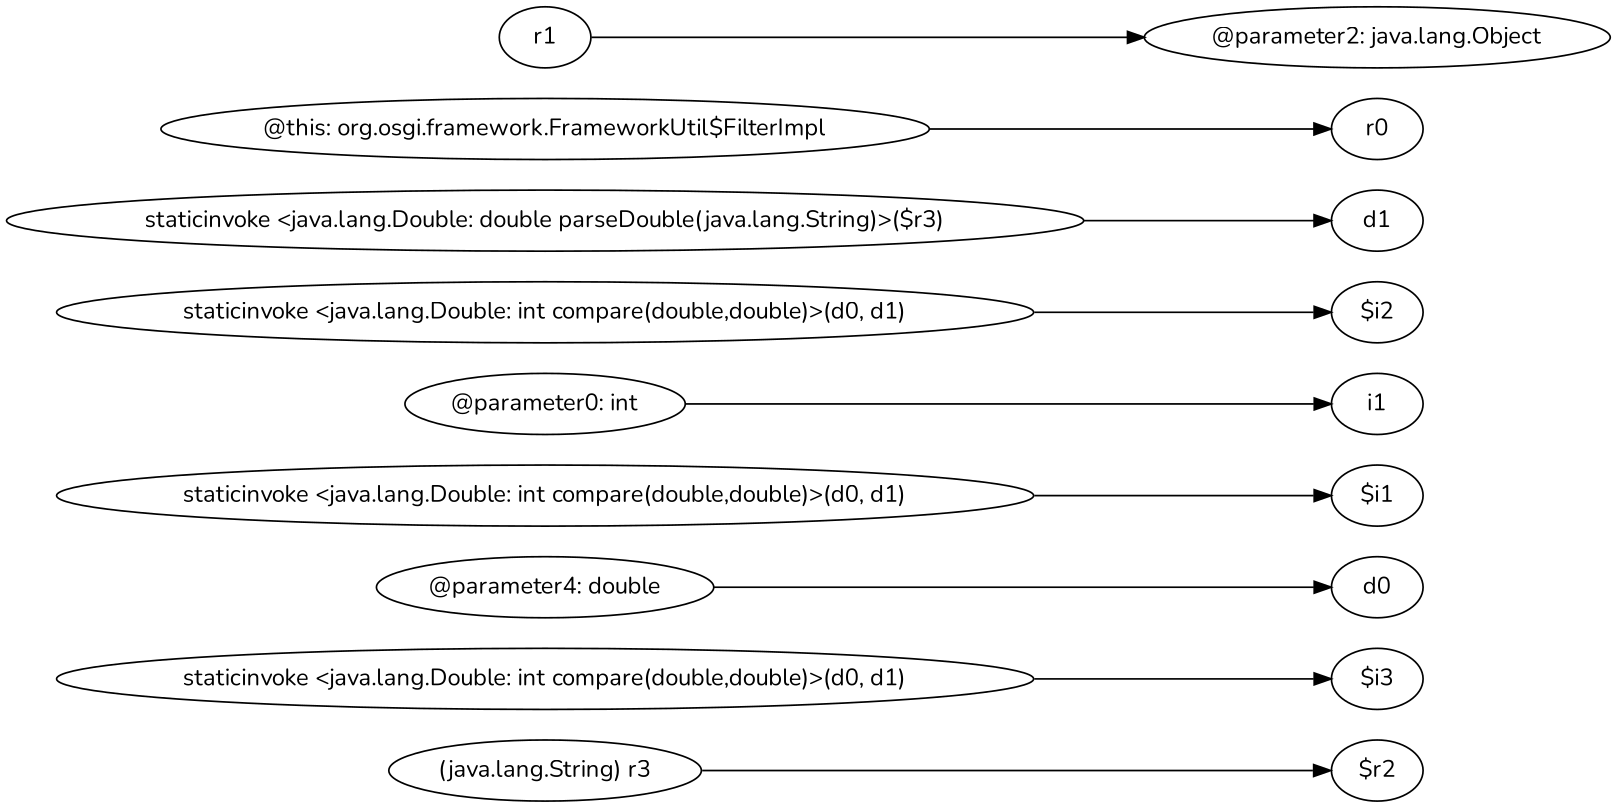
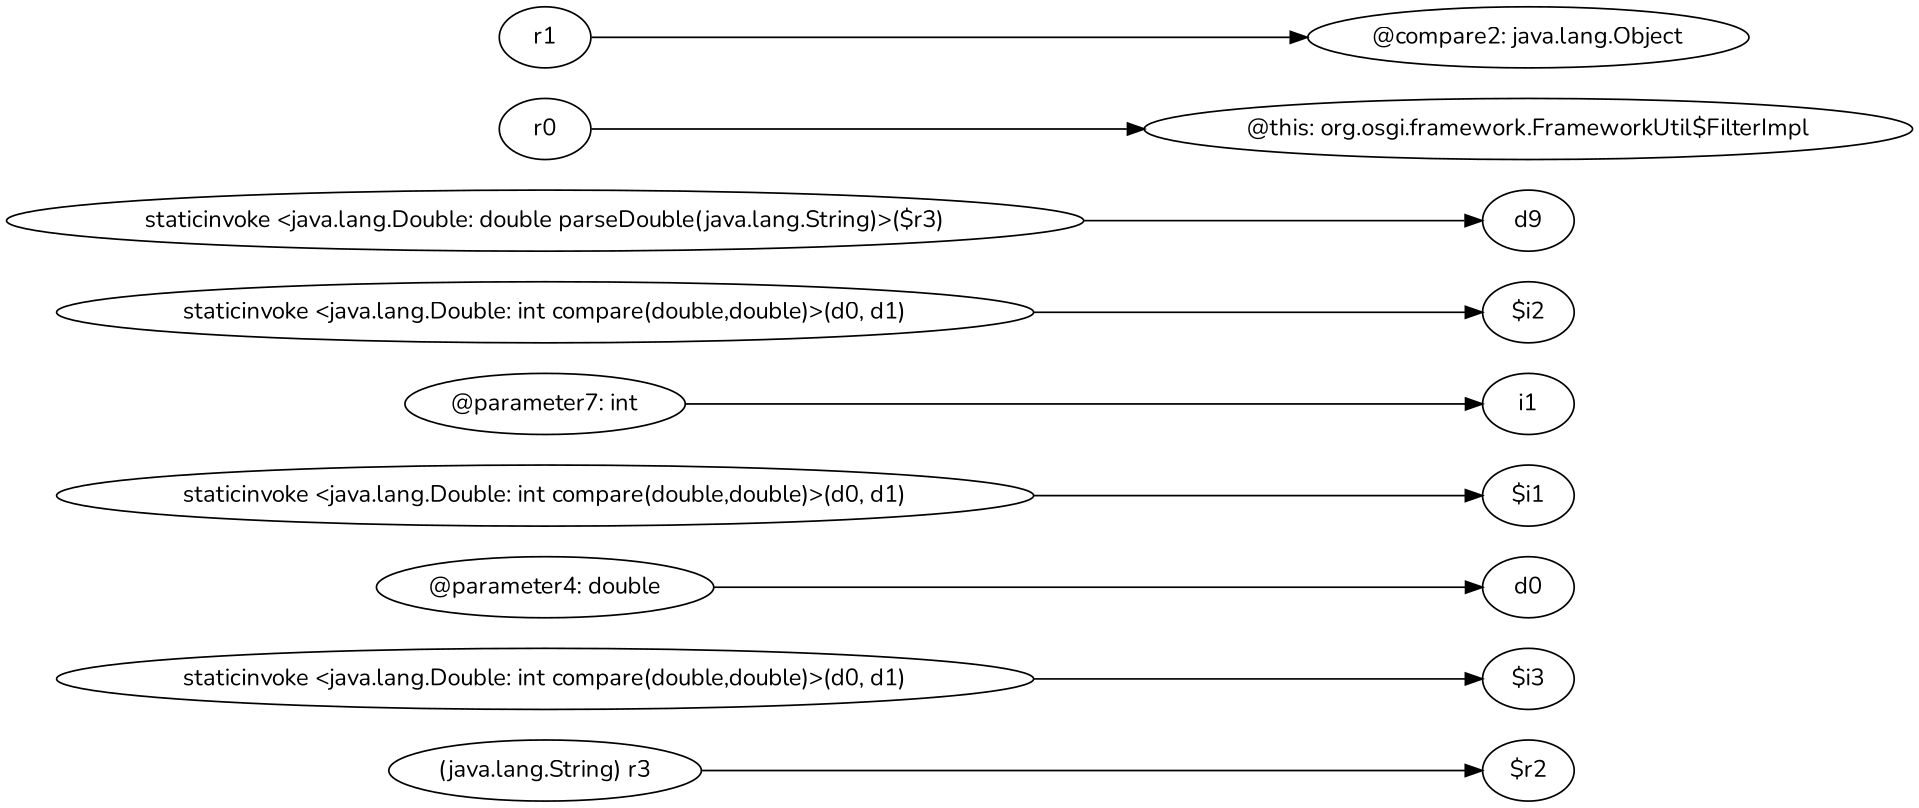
node "@parameter2: java.lang.Object": label "@parameter2: java.lang.Object" -> "@compare2: java.lang.Object"
edge "@this: org.osgi.framework.FrameworkUtil$FilterImpl" -> "r0": reversed
node "d1": label "d1" -> "d9"
node "@parameter0: int": label "@parameter0: int" -> "@parameter7: int"
